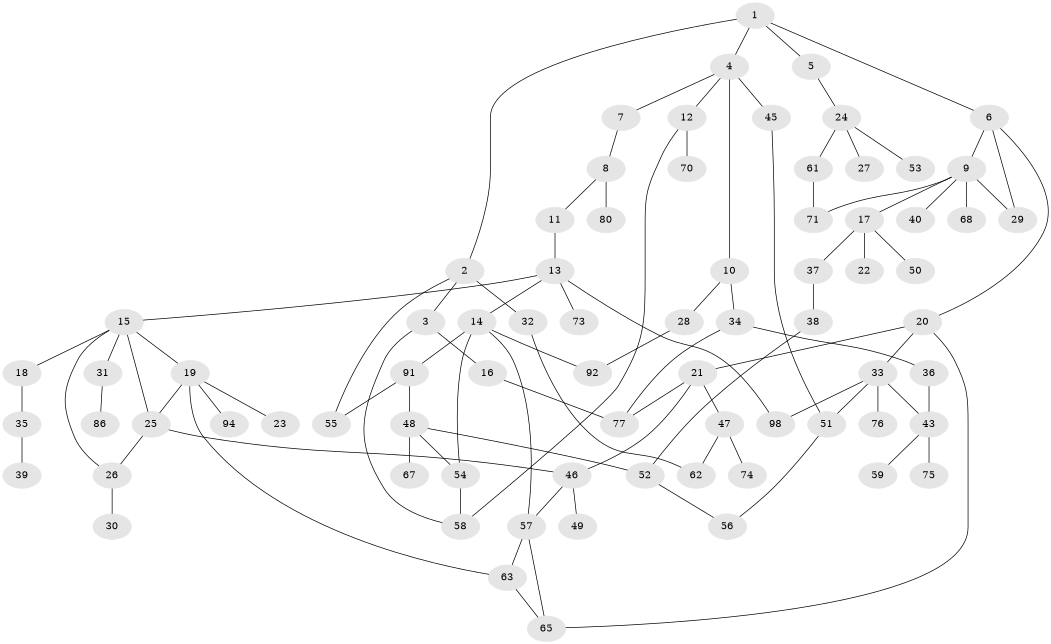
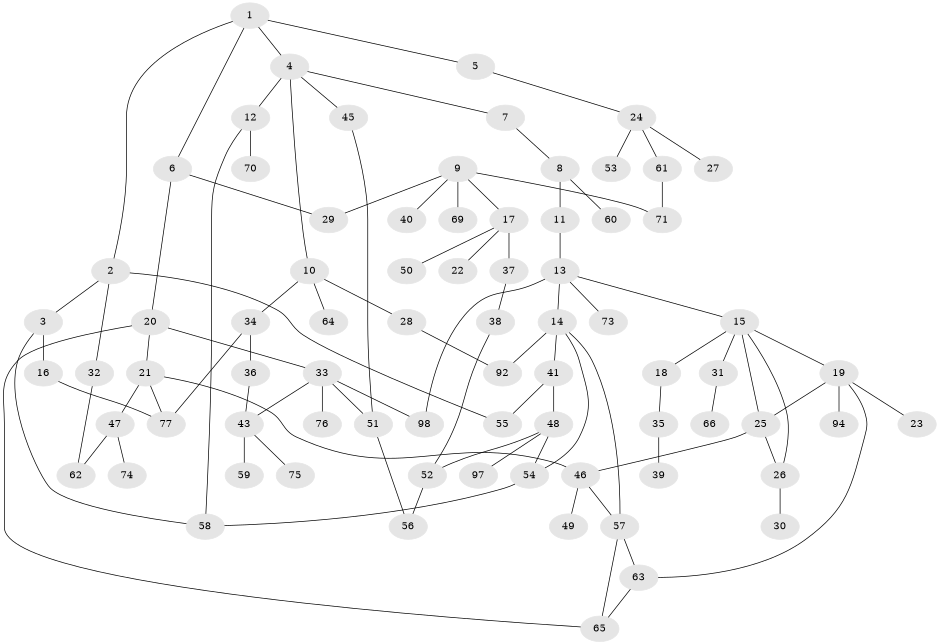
edge "6" -- "9": removed
node "80": label "80" -> "60"
node "68": label "68" -> "69"
node "64": added
node "91": label "91" -> "41"
node "86": label "86" -> "66"
node "67": label "67" -> "97"
